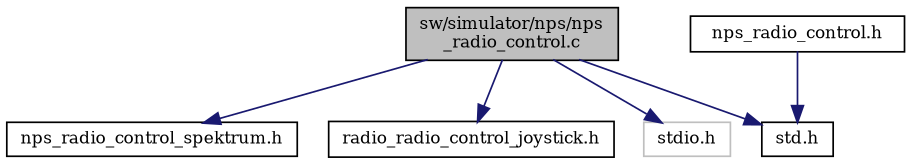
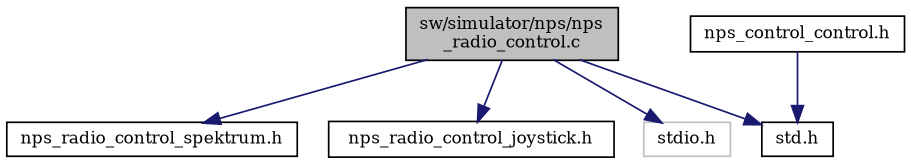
node "nps_radio_control.h": label "nps_radio_control.h" -> "nps_control_control.h"
node "radio_radio_control_joystick.h": label "radio_radio_control_joystick.h" -> "nps_radio_control_joystick.h"
